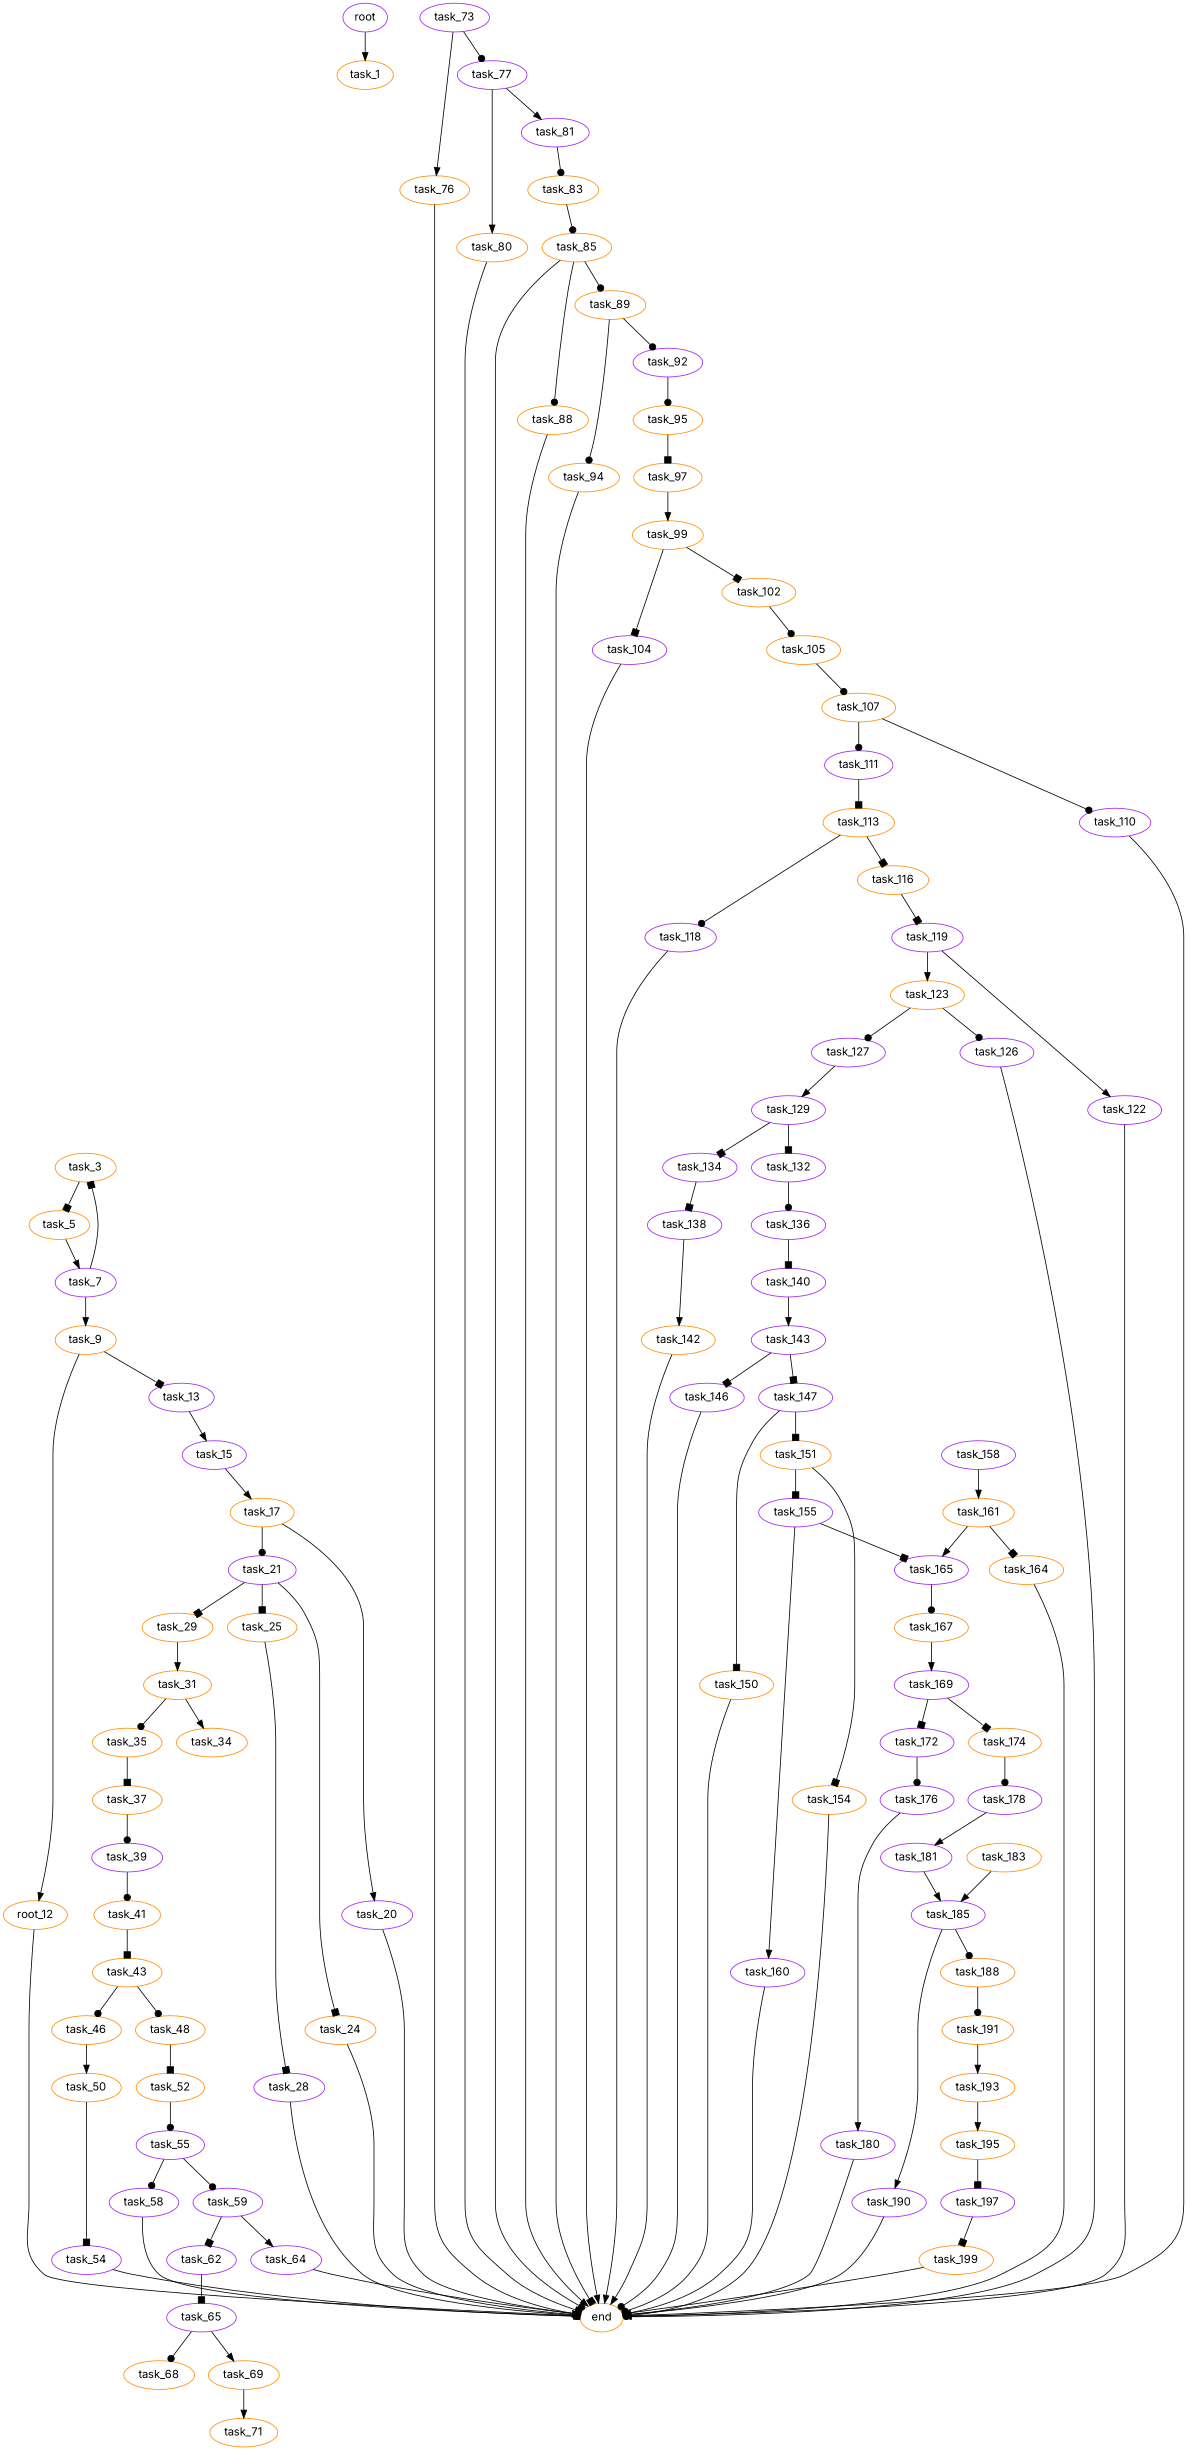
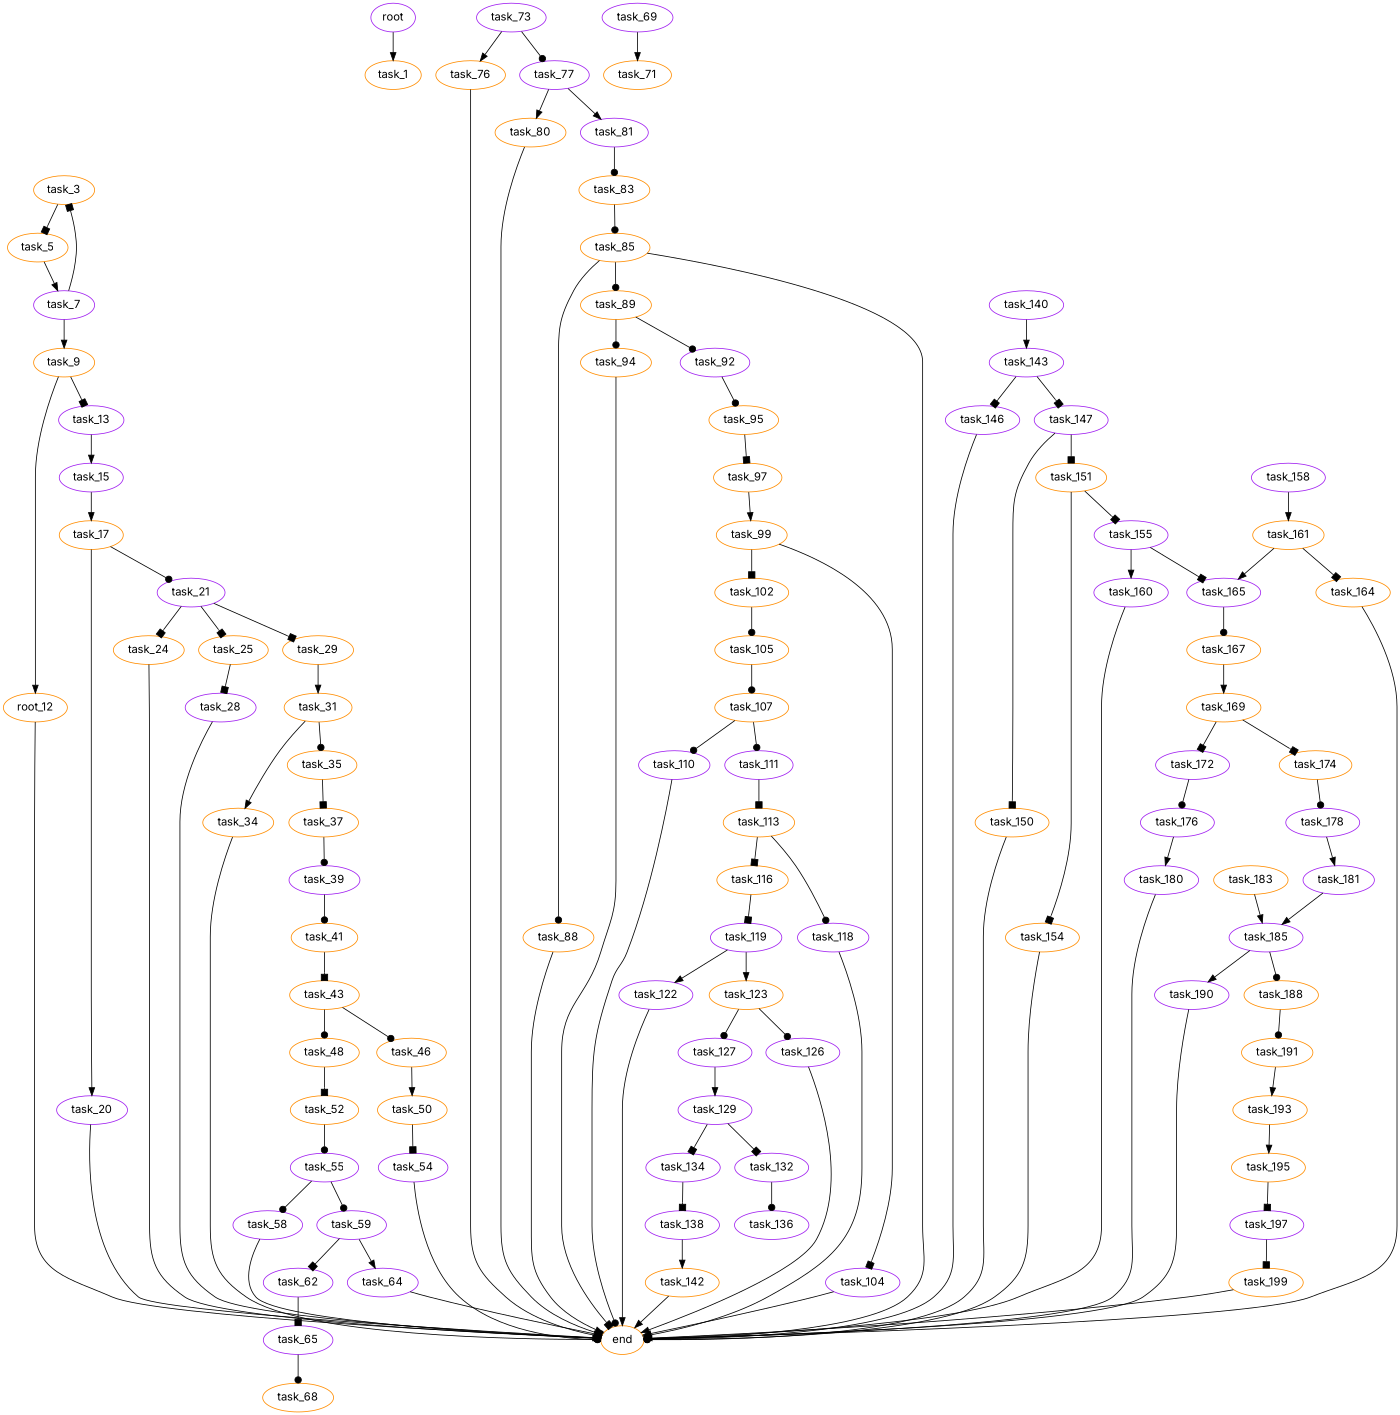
edge "task_34" -> "end": added
edge "task_136" -> "task_140": removed
node "task_169": color purple -> darkorange
edge "task_65" -> "task_69": removed
node "task_69": color darkorange -> purple
